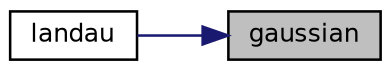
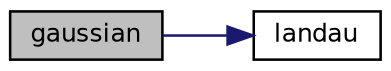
edge "landau" -> "gaussian": reversed
